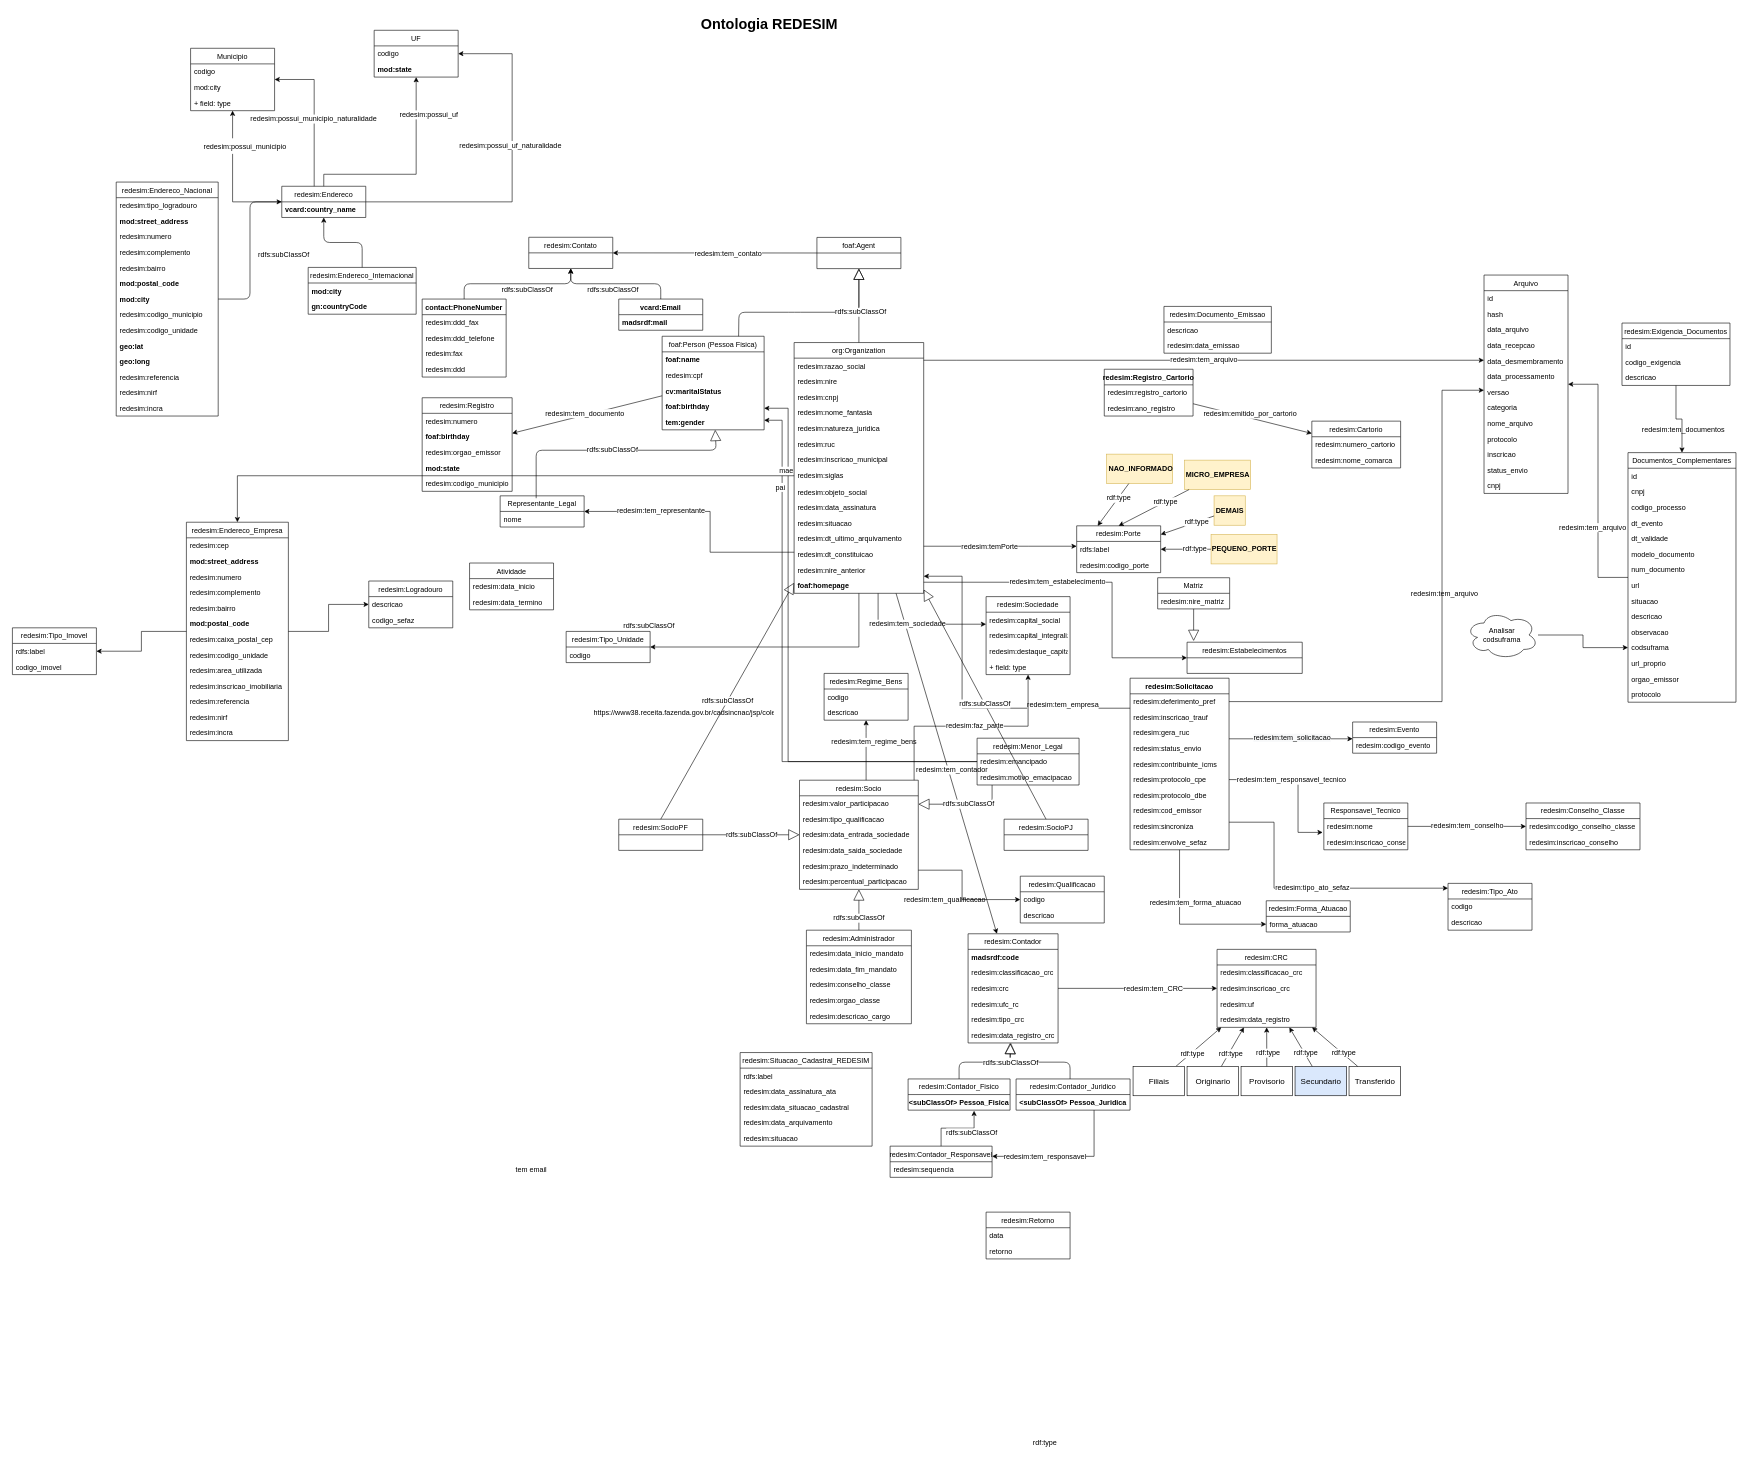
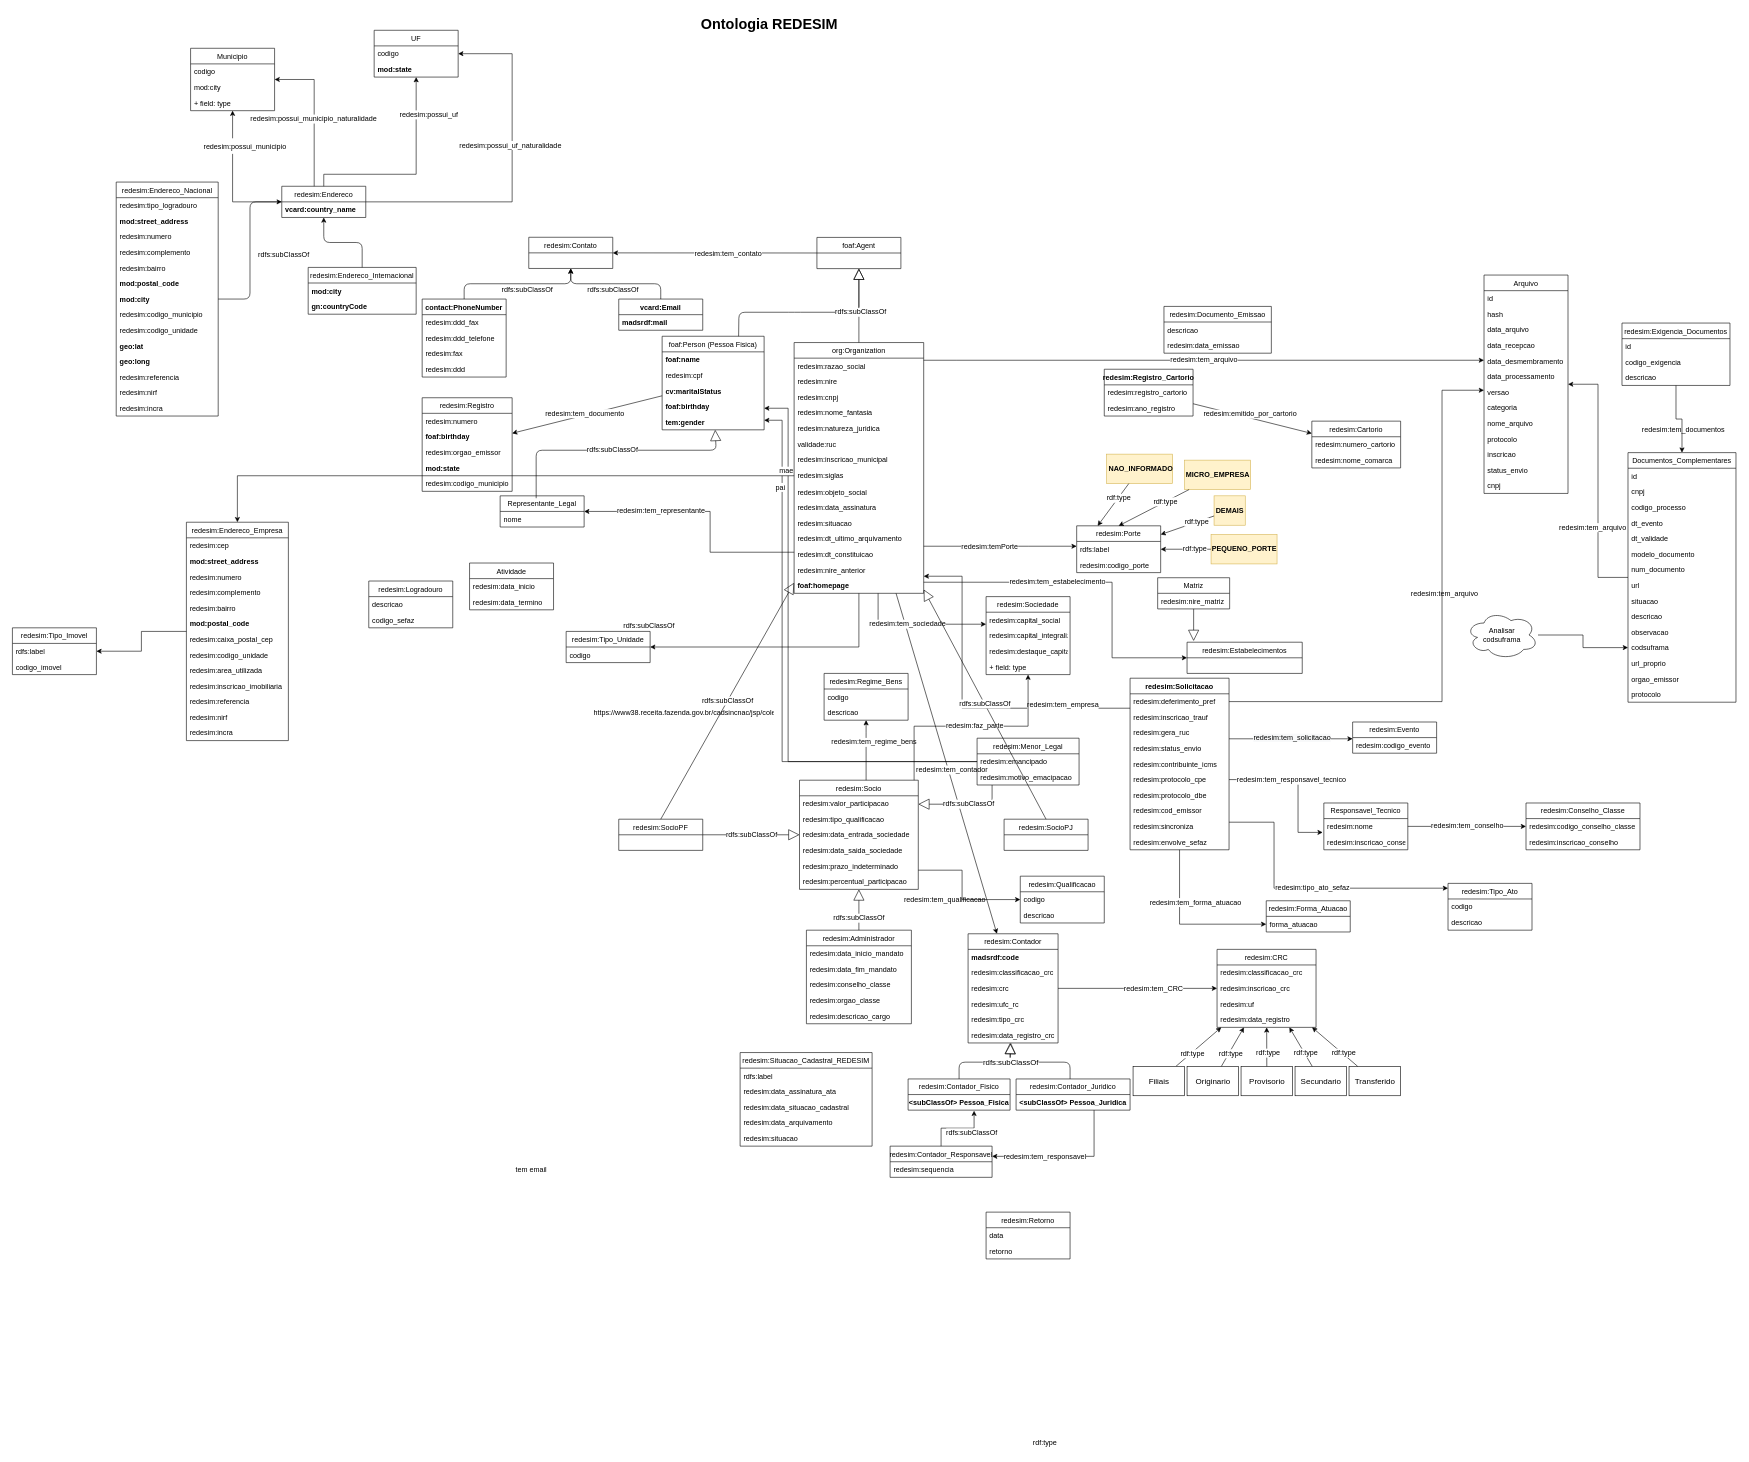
node "redesim:ruc": label "redesim:ruc" -> "validade:ruc"
edge "redesim:Endereco_Empresa" -> "redesim:Logradouro": removed
node "Secundario": fillcolor #dae8fc -> #ffffff
